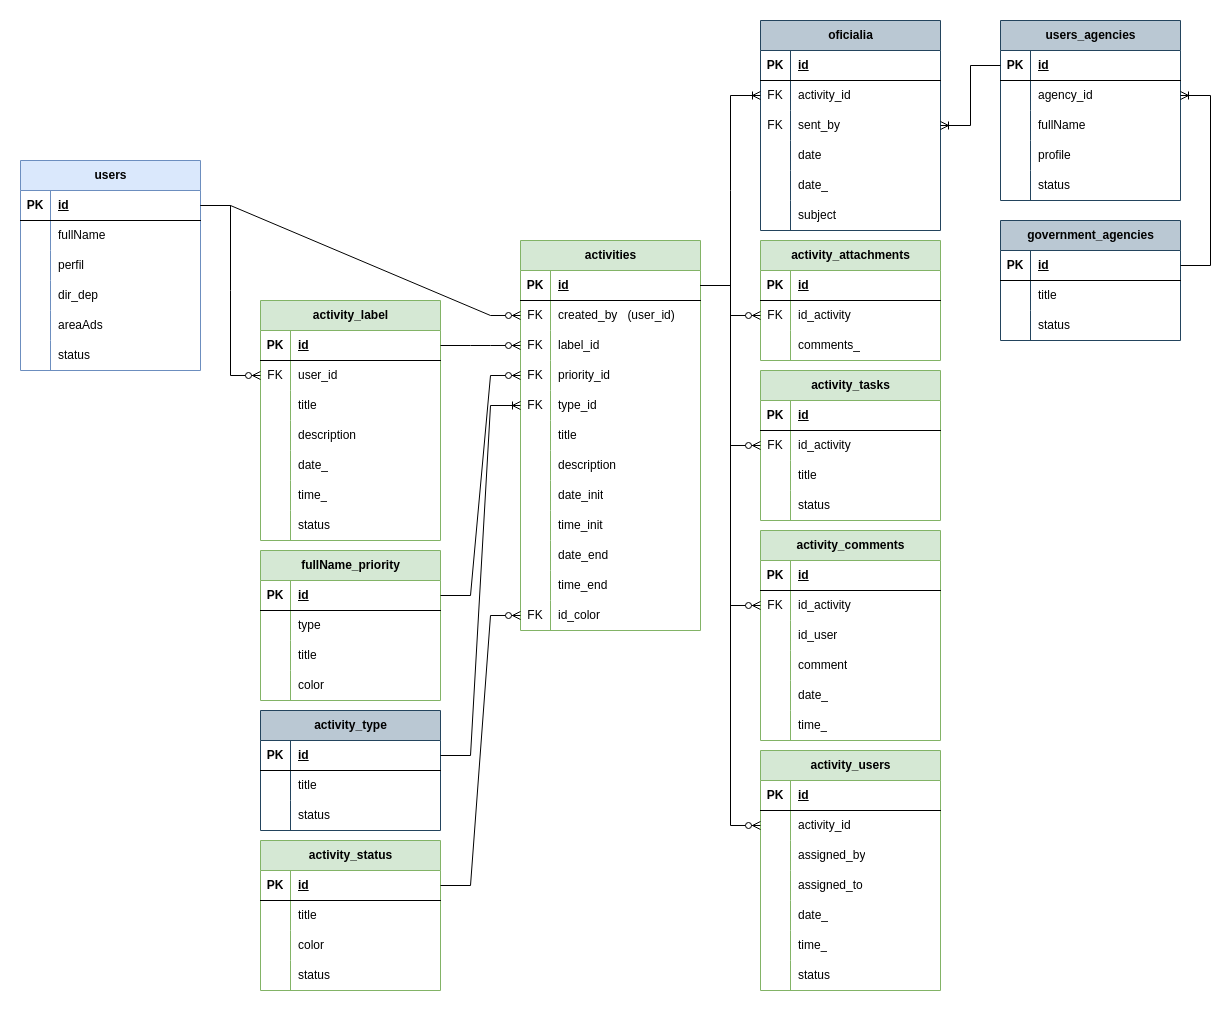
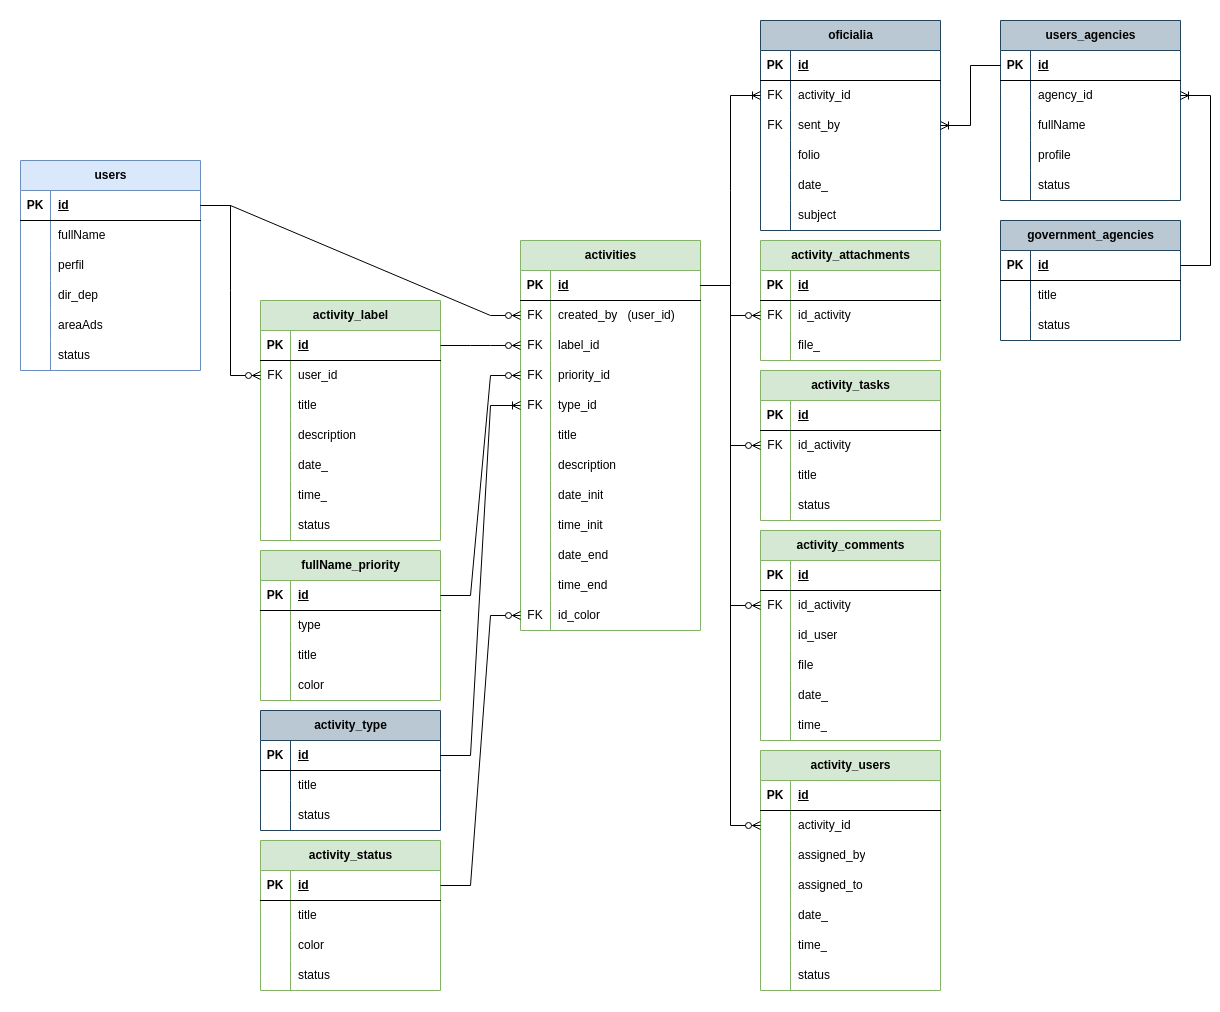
node "date": label "date" -> "folio"
node "comments_": label "comments_" -> "file_"
node "comment": label "comment" -> "file"
